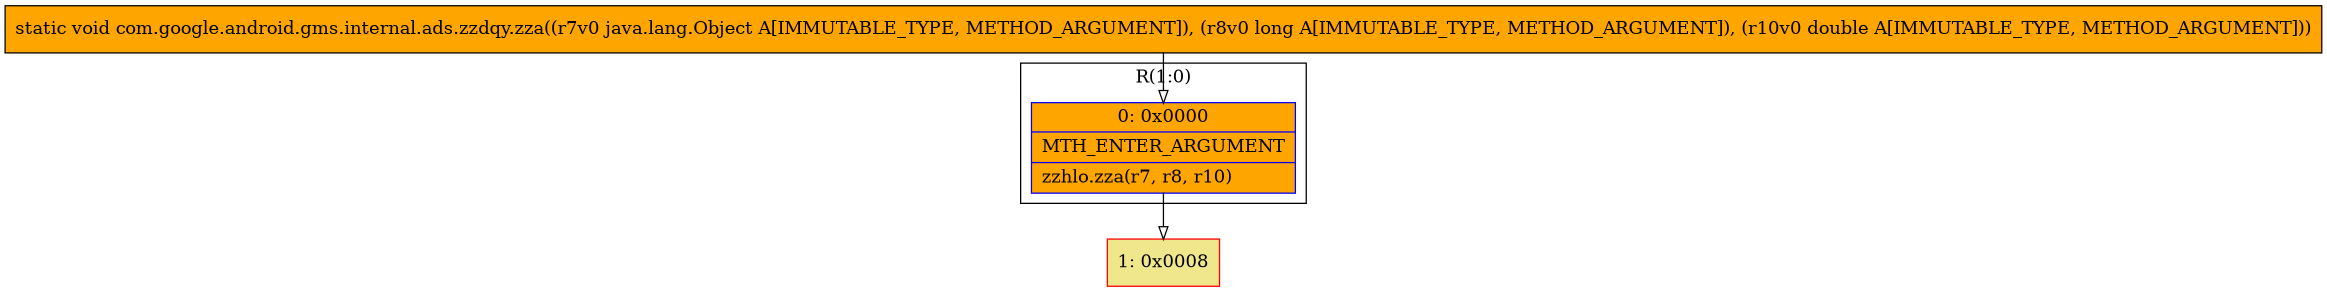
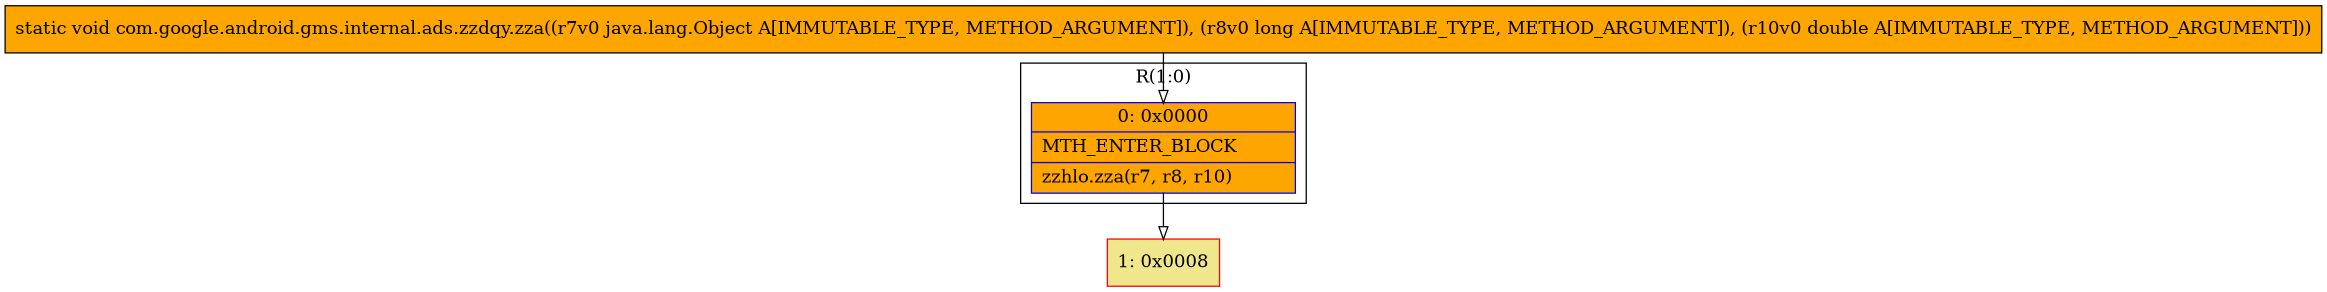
node "0: 0x0000": text "MTH_ENTER_ARGUMENT" -> "MTH_ENTER_BLOCK"
